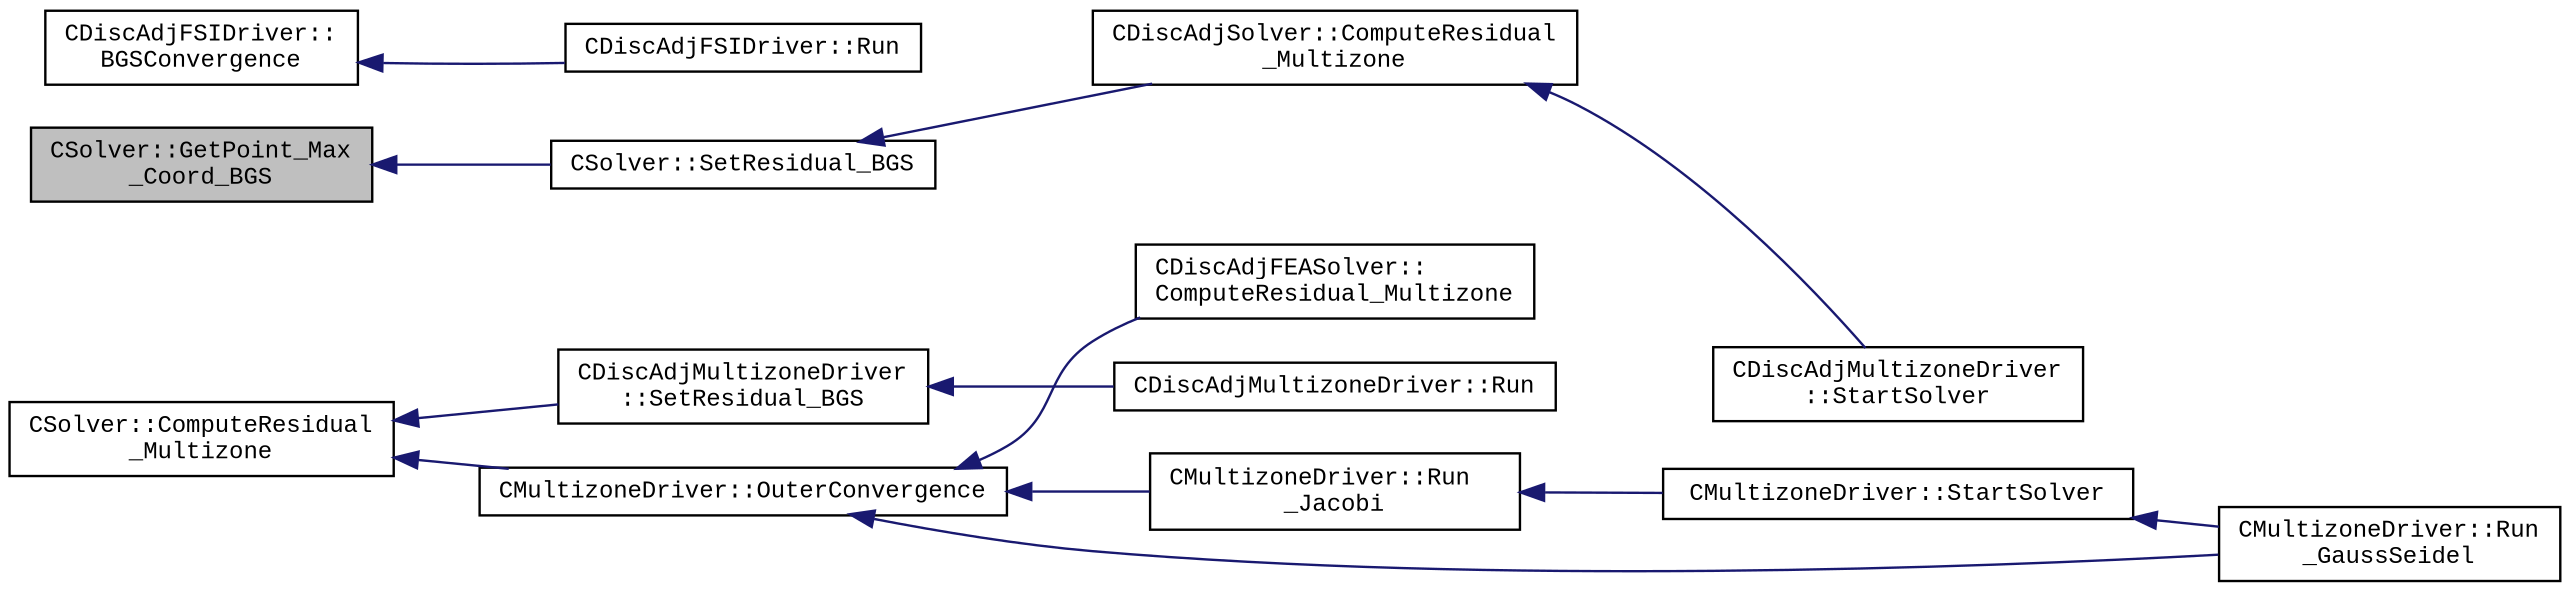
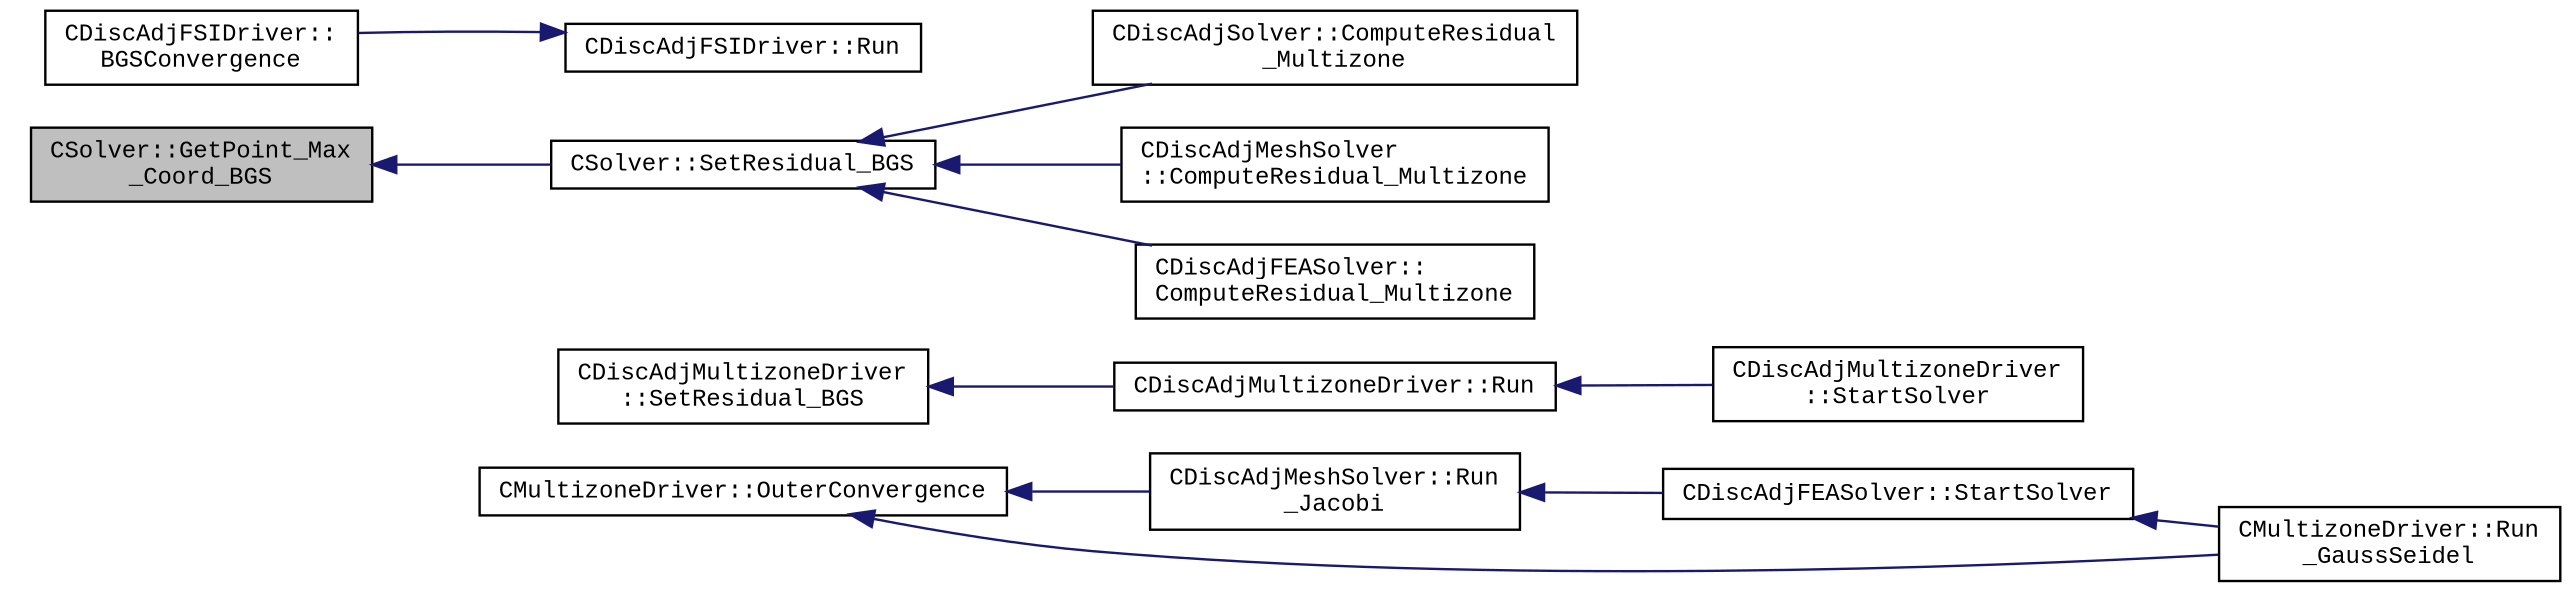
edge "CDiscAdjFSIDriver::Run" -> "CDiscAdjFSIDriver:: BGSConvergence": reversed
node "CDiscAdjMeshSolver ::ComputeResidual_Multizone": added
edge "CDiscAdjMultizoneDriver ::StartSolver" -> "CDiscAdjSolver::ComputeResidual _Multizone": now "CDiscAdjMultizoneDriver ::StartSolver" -> "CDiscAdjMultizoneDriver::Run"
edge "CDiscAdjFEASolver:: ComputeResidual_Multizone" -> "CMultizoneDriver::OuterConvergence": now "CDiscAdjFEASolver:: ComputeResidual_Multizone" -> "CSolver::SetResidual_BGS"
node "CSolver::ComputeResidual _Multizone": removed
node "CMultizoneDriver::Run _Jacobi": label "CMultizoneDriver::Run _Jacobi" -> "CDiscAdjMeshSolver::Run _Jacobi"
node "CMultizoneDriver::StartSolver": label "CMultizoneDriver::StartSolver" -> "CDiscAdjFEASolver::StartSolver"
